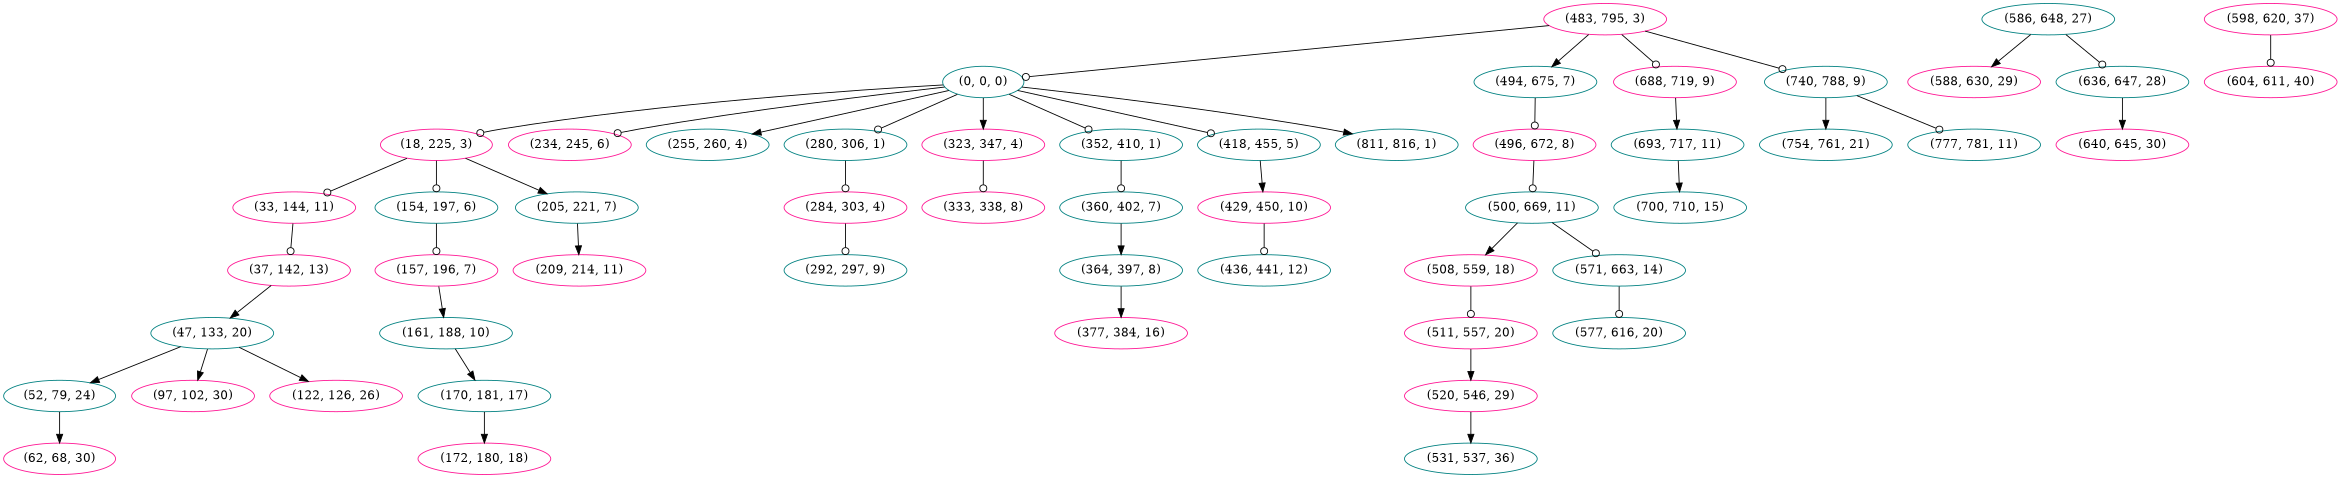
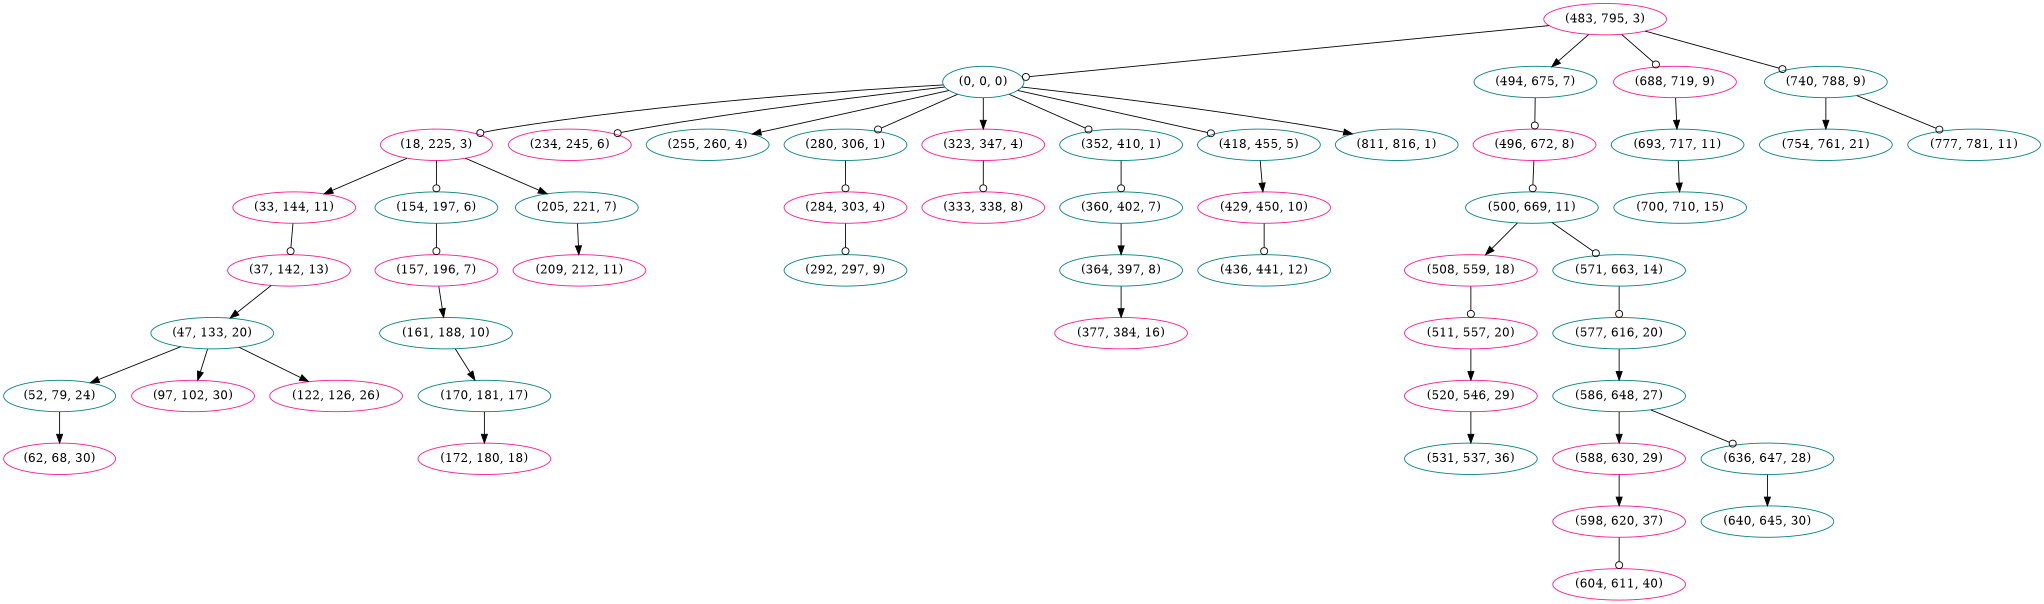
node "(640, 645, 30)": color deeppink -> teal
edge "(18, 225, 3)" -> "(33, 144, 11)": arrowhead odot -> normal
node "(209, 214, 11)": label "(209, 214, 11)" -> "(209, 212, 11)"
edge "(577, 616, 20)" -> "(586, 648, 27)": added
edge "(588, 630, 29)" -> "(598, 620, 37)": added
